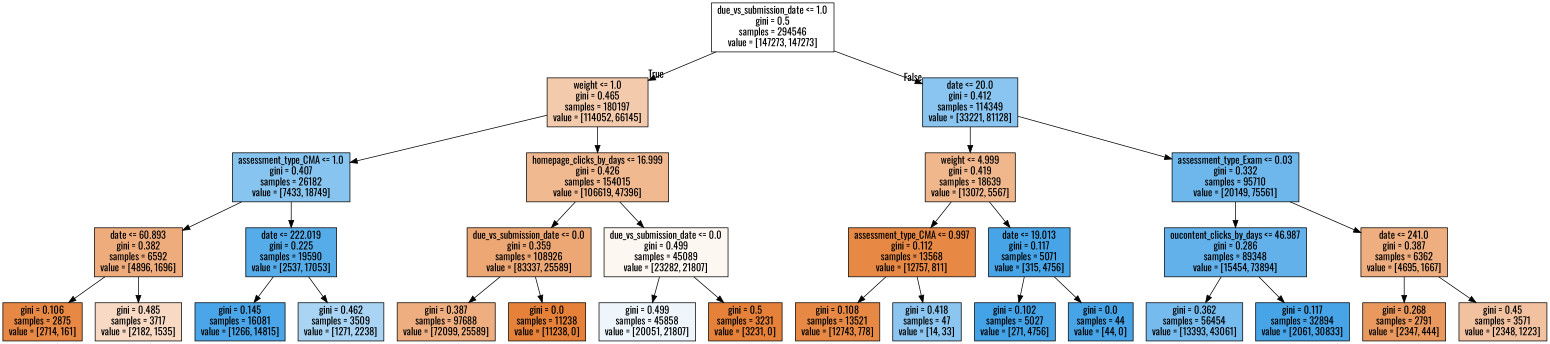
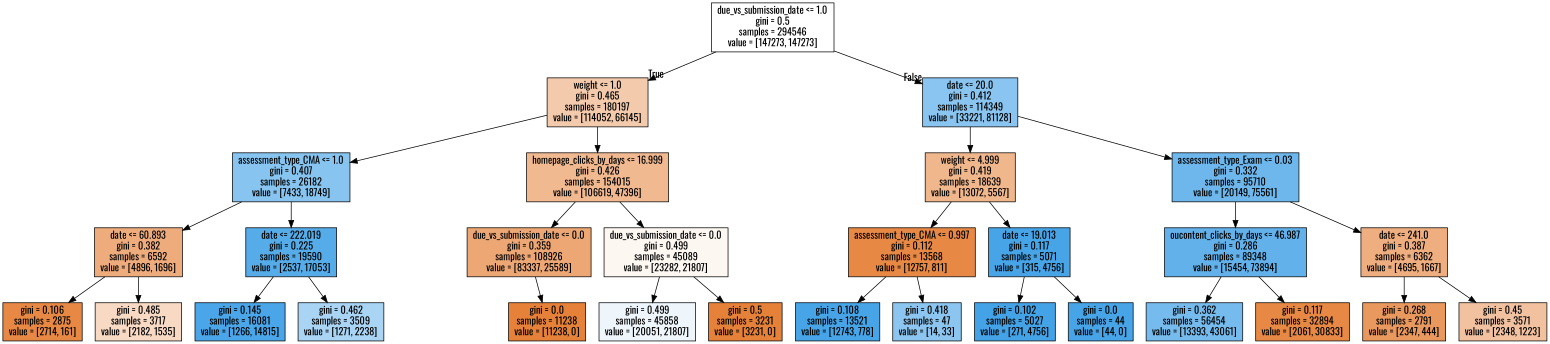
node "gini = 0.387 samples = 97688 value = [72099, 25589]": removed
node "gini = 0.108 samples = 13521 value = [12743, 778]": fillcolor #e58139ef -> #399de5ee
node "gini = 0.117 samples = 32894 value = [2061, 30833]": fillcolor #399de5ee -> #e58139ef
